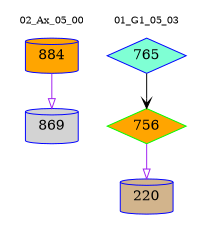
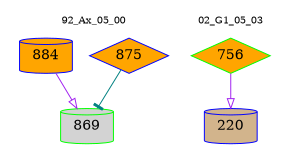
cluster "02_Ax_05_00": label "02_Ax_05_00" -> "92_Ax_05_00"
cluster "01_G1_05_03": label "01_G1_05_03" -> "02_G1_05_03"
node "875": added
node "765": removed
node "869": color blue -> green
